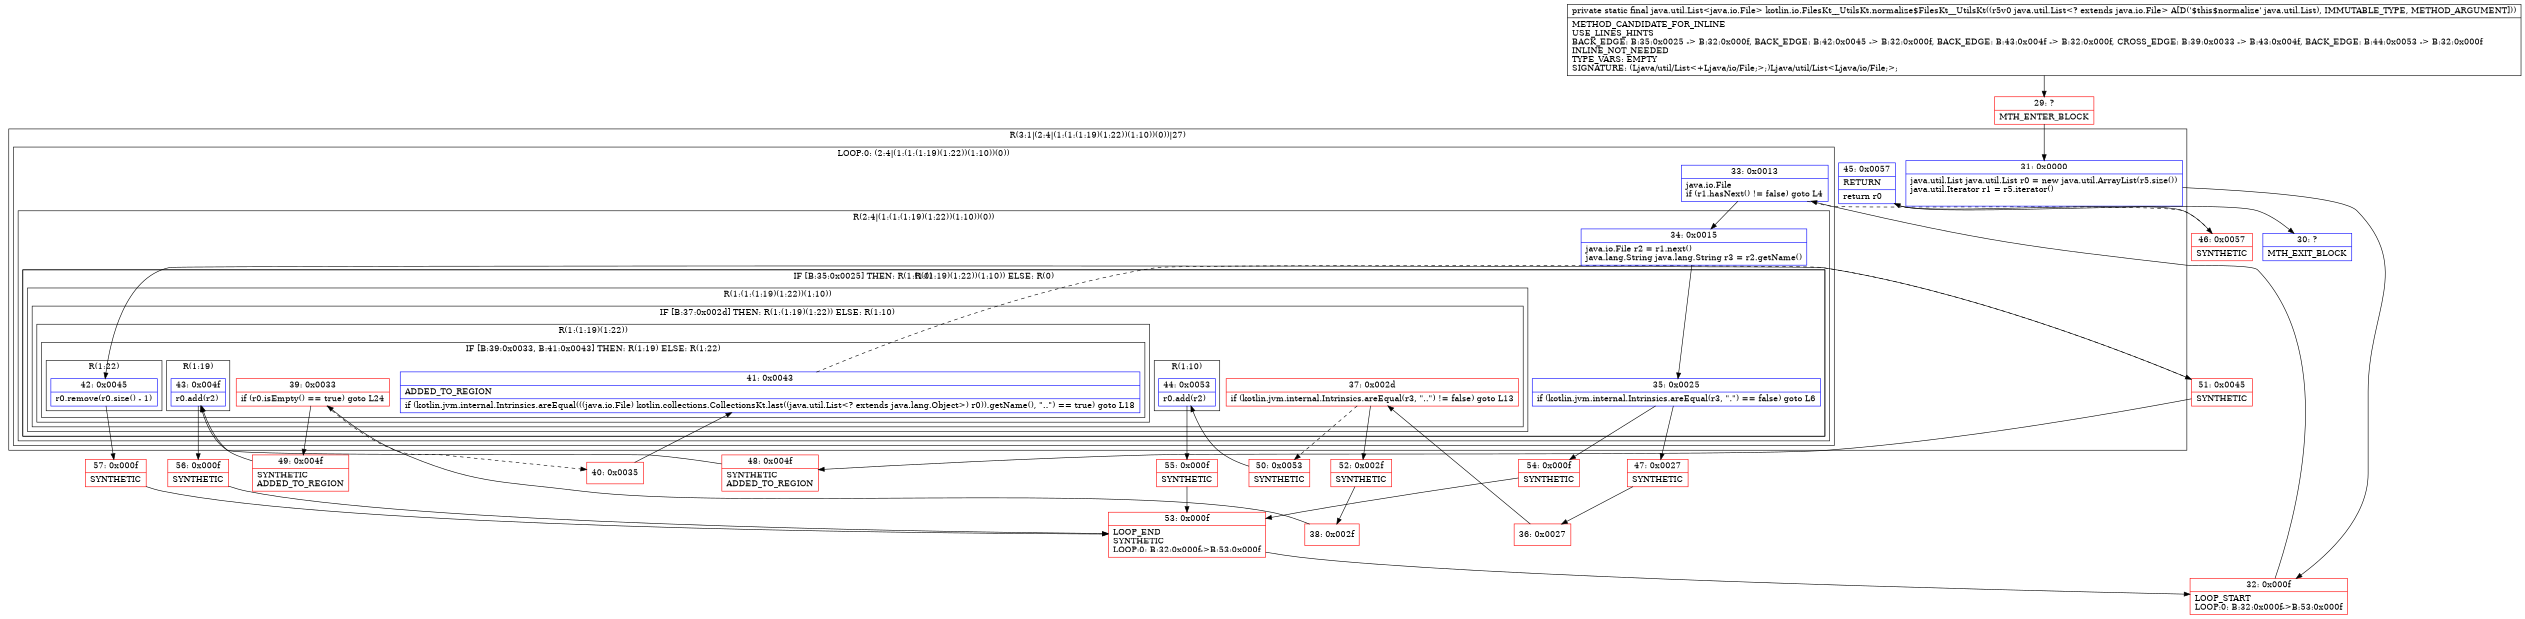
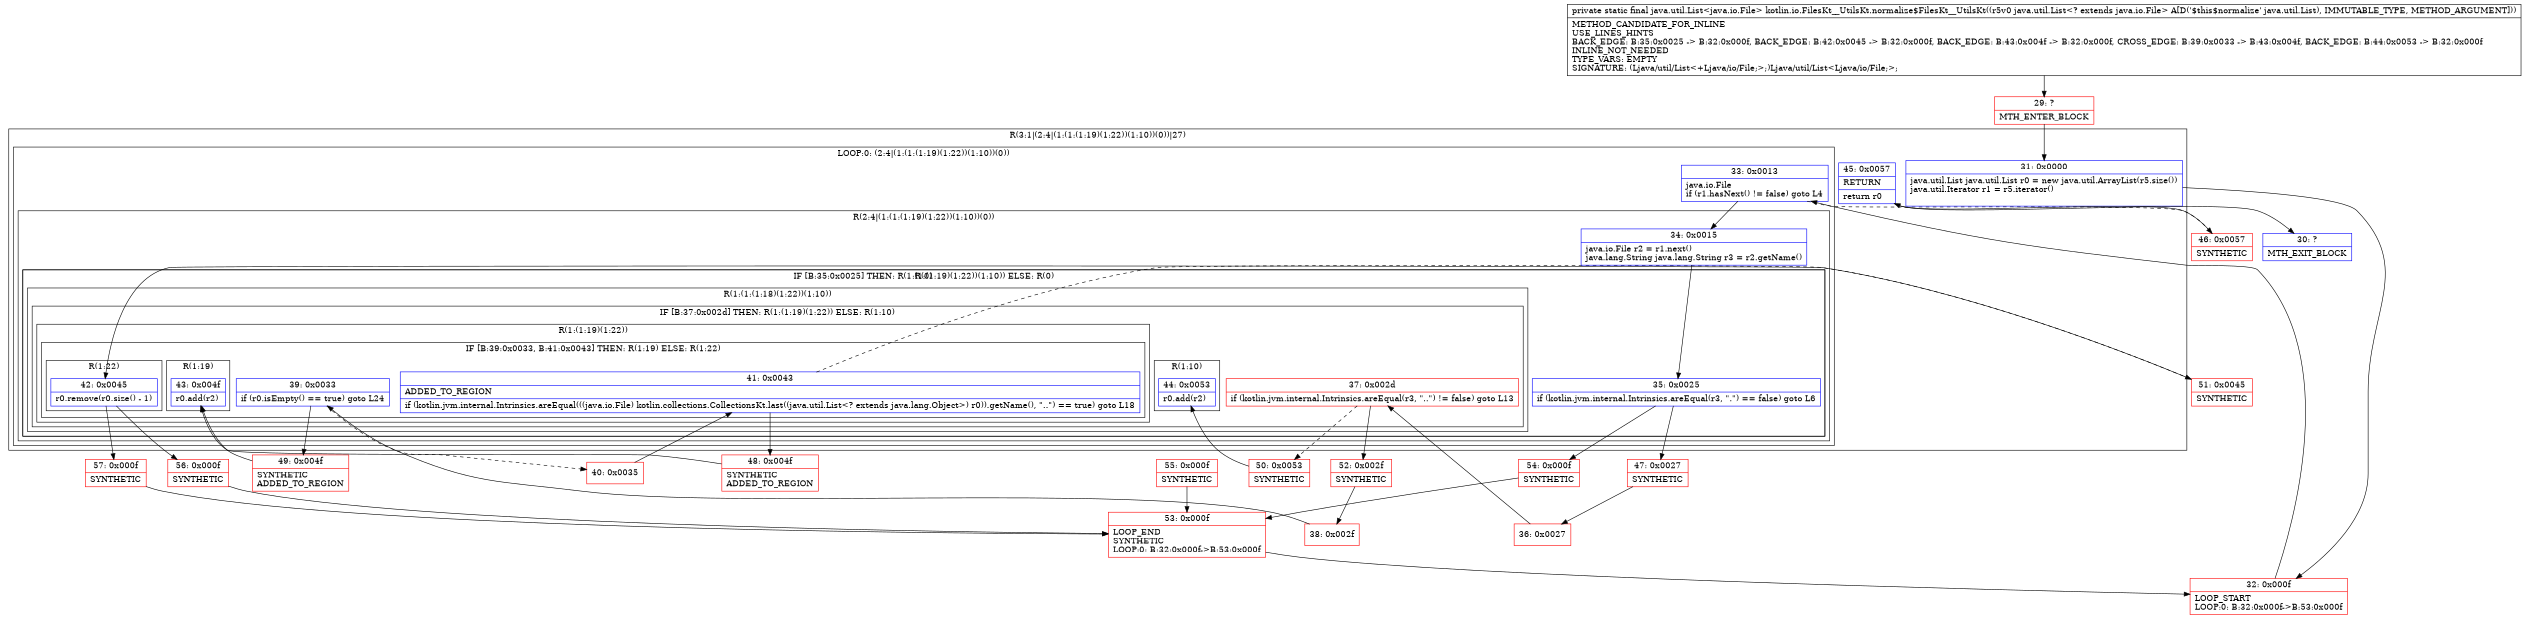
cluster "R(1:(1:(1:19)(1:22))(1:10))": label "R(1:(1:(1:19)(1:22))(1:10))" -> "R(1:(1:(1:18)(1:22))(1:10))"
node "39: 0x0033": color red -> blue
edge "44: 0x0053" -> "55: 0x000f": removed
edge "43: 0x004f" -> "56: 0x000f": now "42: 0x0045" -> "56: 0x000f"
edge "51: 0x0045" -> "48: 0x004f": now "41: 0x0043" -> "48: 0x004f"
